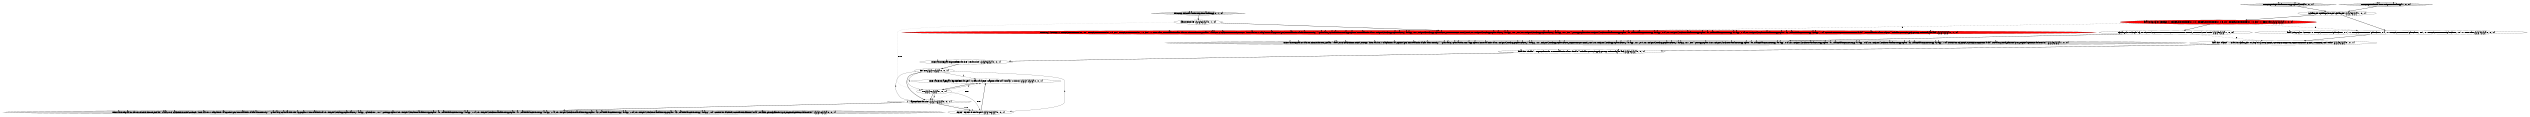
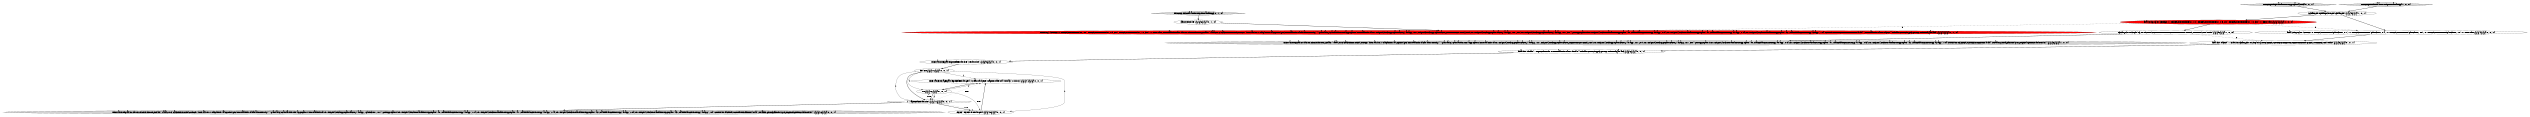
edge "cannotVectorize()@@@3@@@['0', '1', '0']" -> "i++@@@12@@@['0', '0', '1']": now "i < expectedResults.size()@@@11@@@['0', '0', '1']" -> "i++@@@12@@@['0', '0', '1']"
